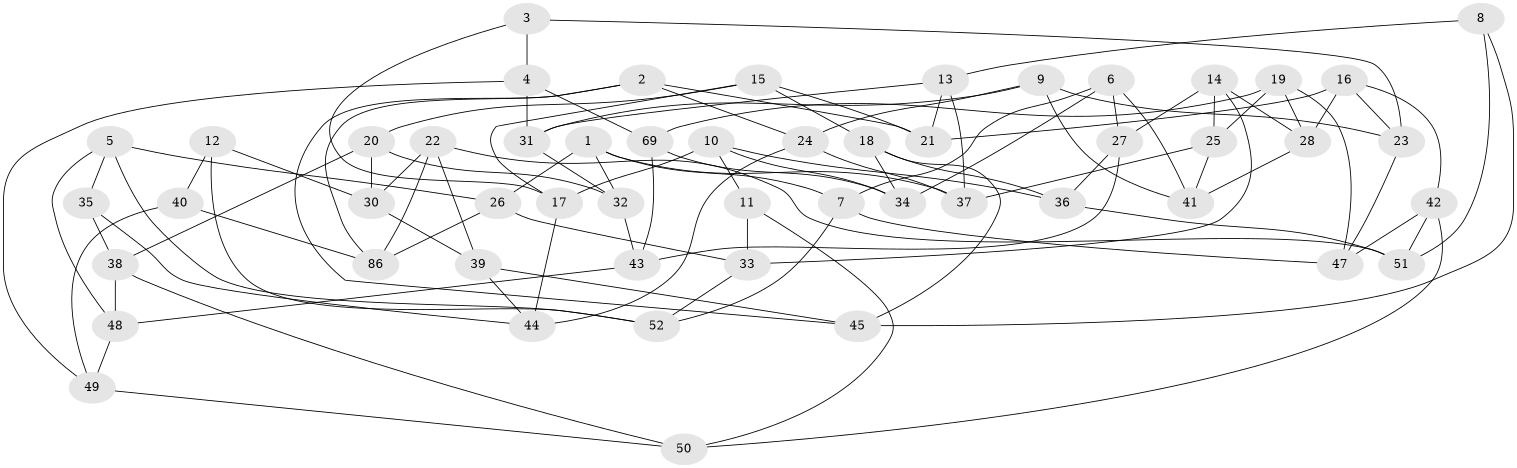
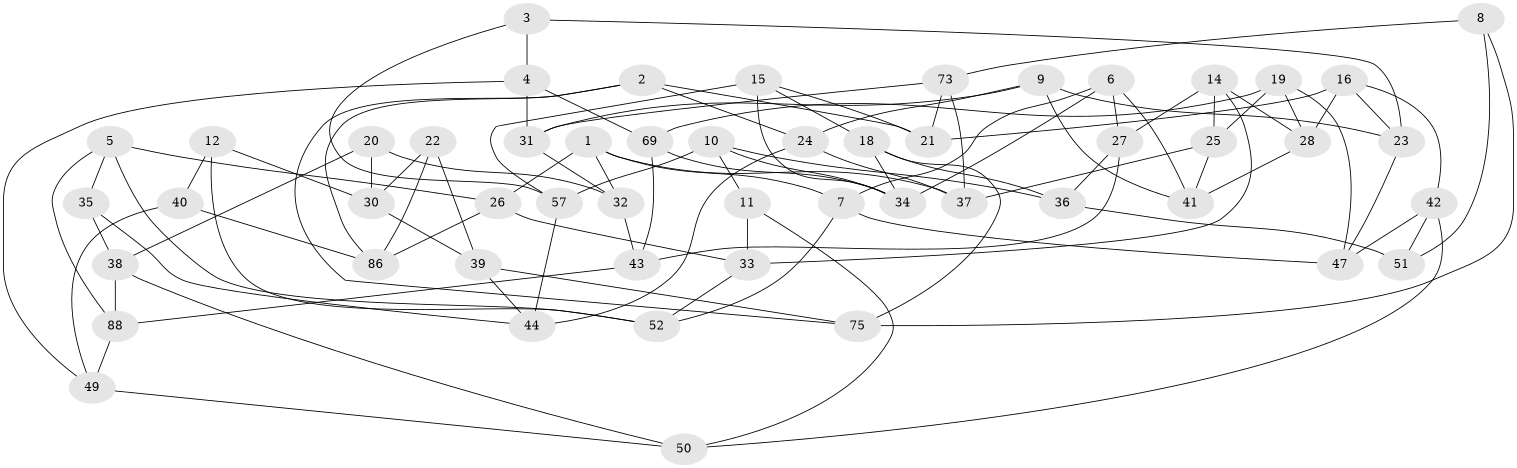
node "13": label "13" -> "73"
edge "15" -- "20": now "15" -- "34"
node "17": label "17" -> "57"
edge "22" -- "51": removed
node "48": label "48" -> "88"
node "45": label "45" -> "75"
